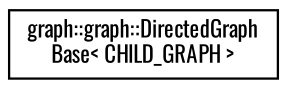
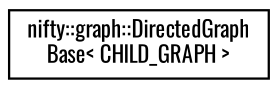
node "graph::graph::DirectedGraph Base< CHILD_GRAPH >": label "graph::graph::DirectedGraph Base< CHILD_GRAPH >" -> "nifty::graph::DirectedGraph Base< CHILD_GRAPH >"
